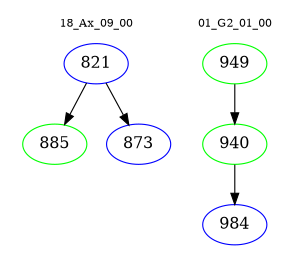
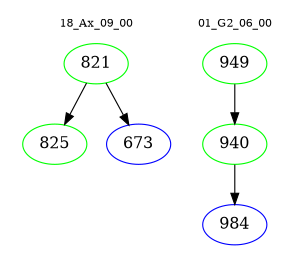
cluster "01_G2_01_00": label "01_G2_01_00" -> "01_G2_06_00"
node "821": color blue -> green
node "885": label "885" -> "825"
node "873": label "873" -> "673"
